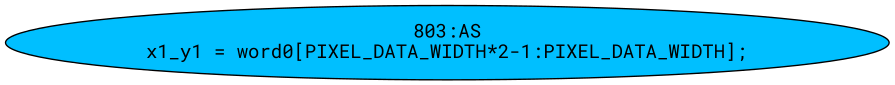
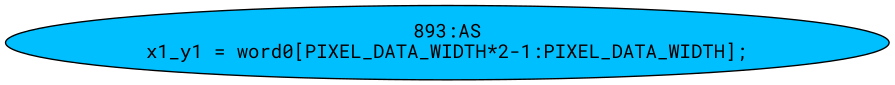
node "803:AS x1_y1 = word0[PIXEL_DATA_WIDTH*2-1:PIXEL_DATA_WIDTH];": label "803:AS x1_y1 = word0[PIXEL_DATA_WIDTH*2-1:PIXEL_DATA_WIDTH];" -> "893:AS x1_y1 = word0[PIXEL_DATA_WIDTH*2-1:PIXEL_DATA_WIDTH];"
